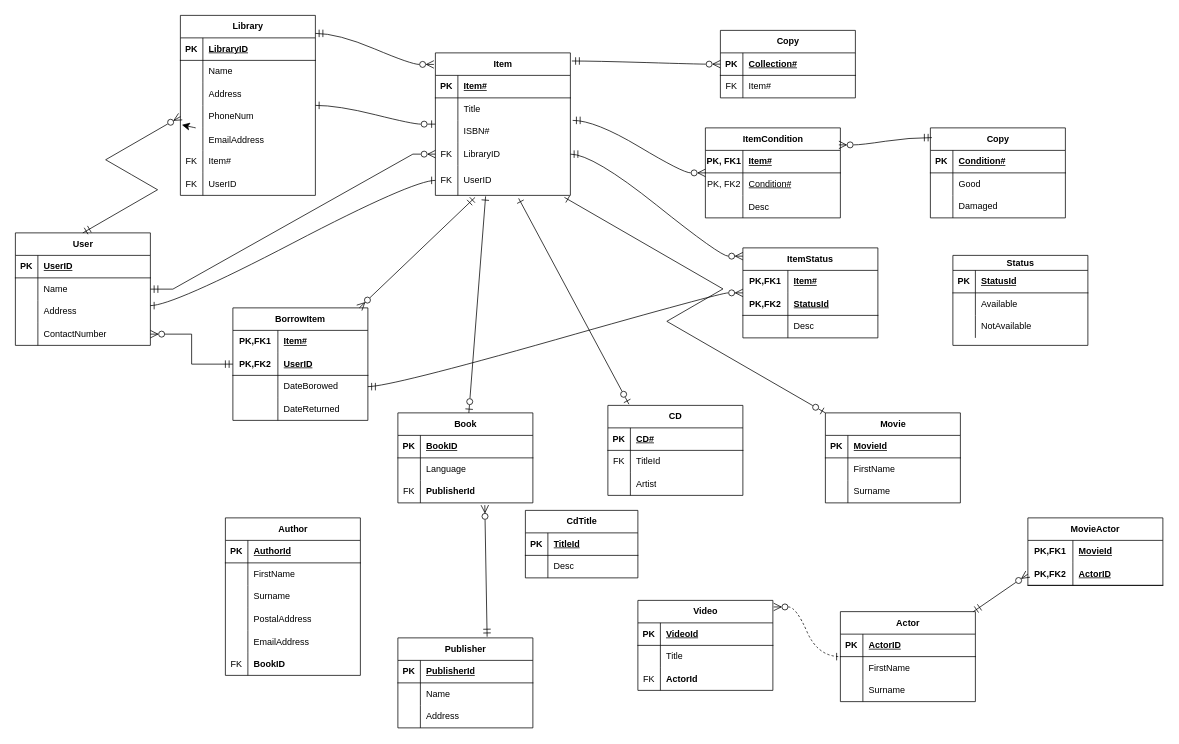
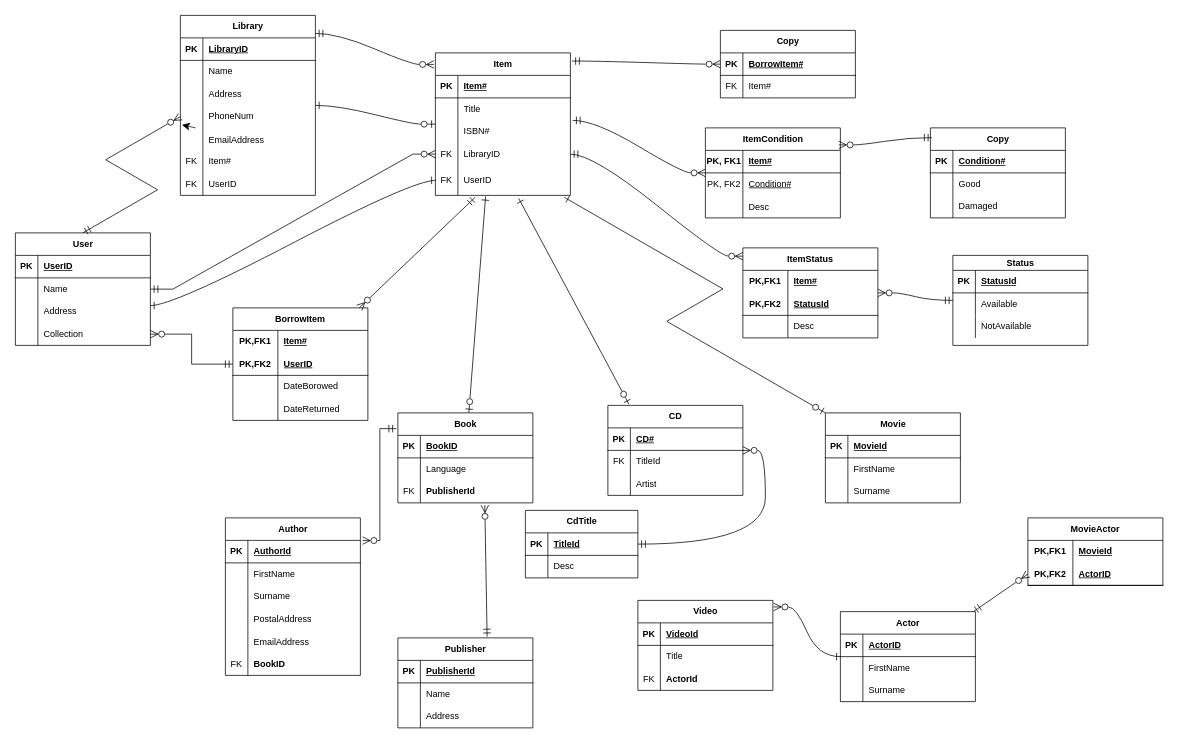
node "Collection#": label "Collection#" -> "BorrowItem#"
node "ContactNumber": label "ContactNumber" -> "Collection"
edge "ItemStatus" -- "DateBorowed": now "ItemStatus" -- "Status"
edge "Book" -- "Author": added
edge "CD" -- "CdTitle": added
edge "Video" -- "Actor": style dashed -> solid
